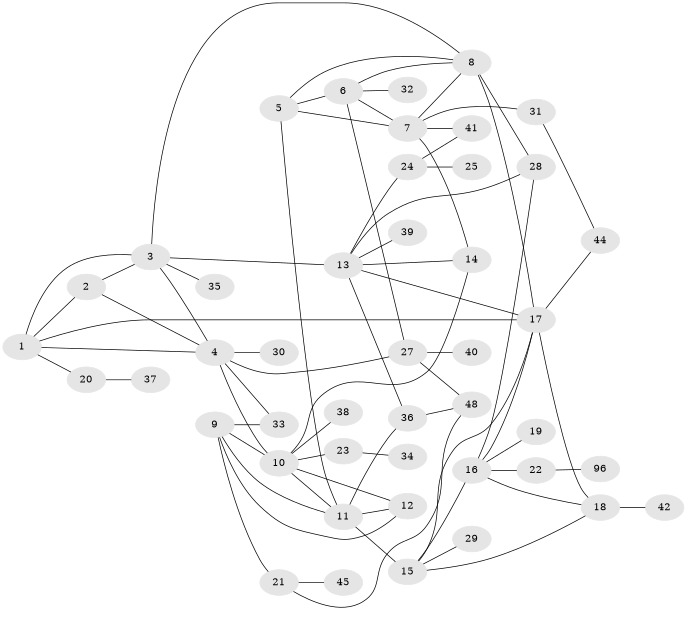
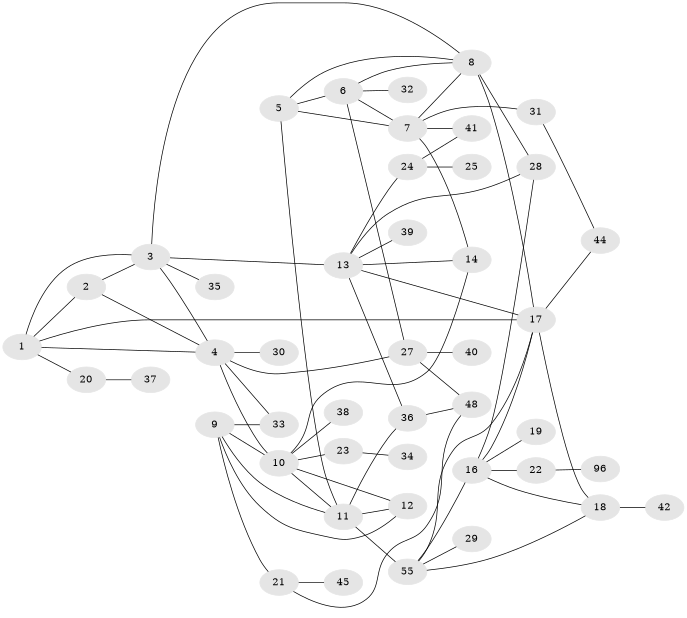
node "15": label "15" -> "55"
